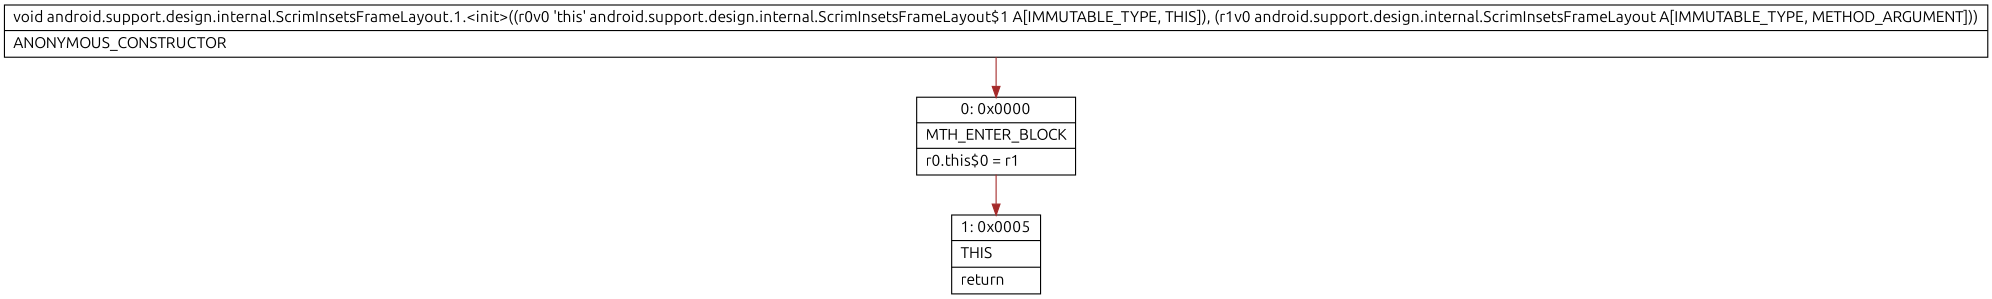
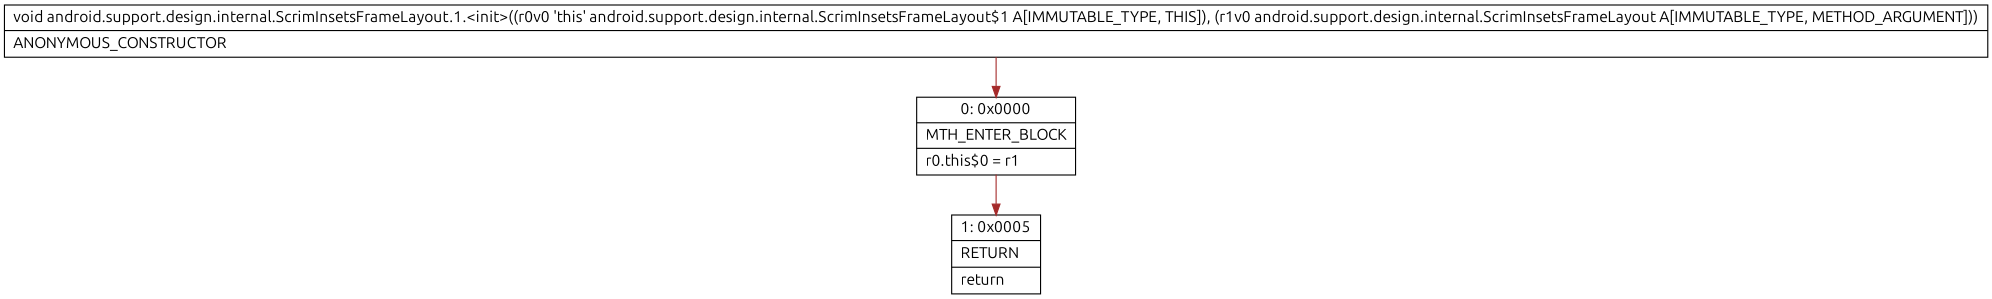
node "1: 0x0005": text "THIS" -> "RETURN"
